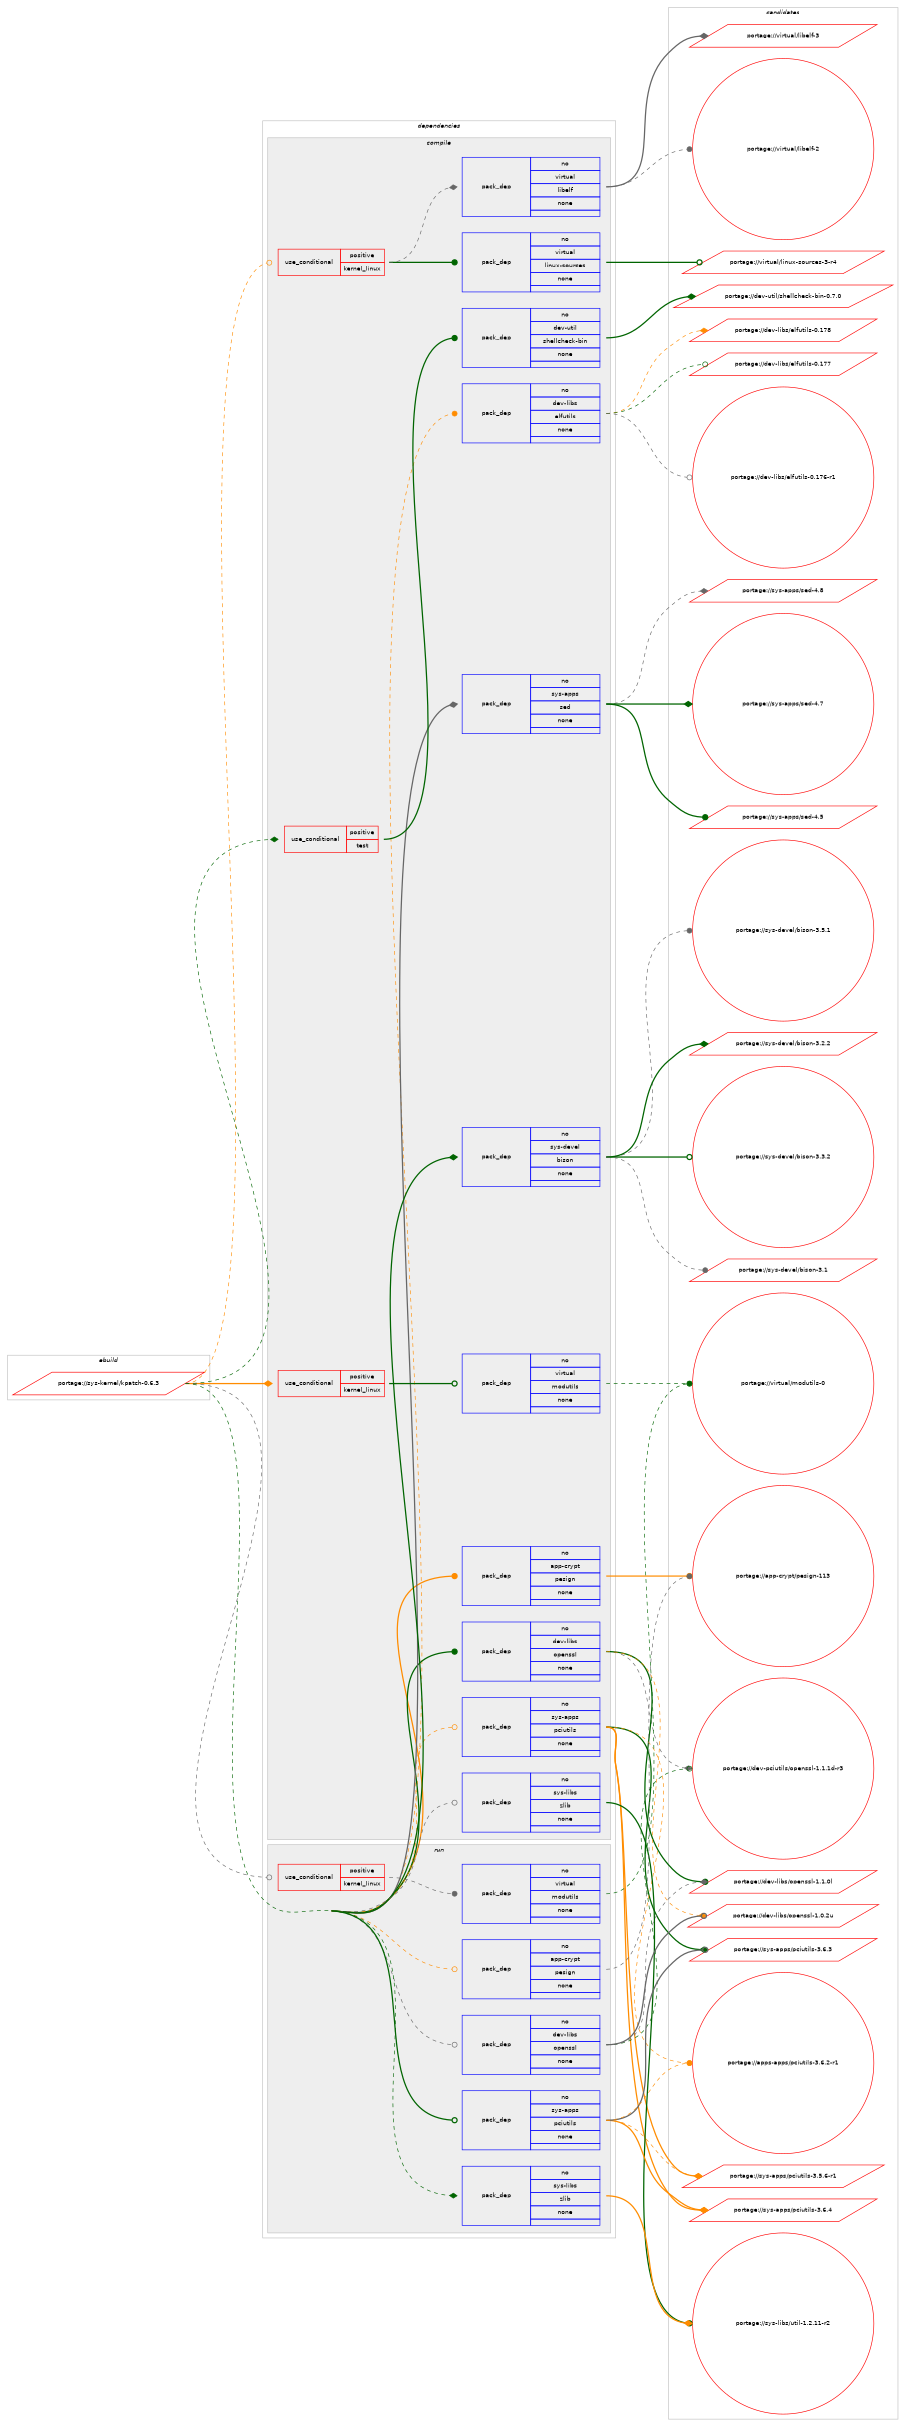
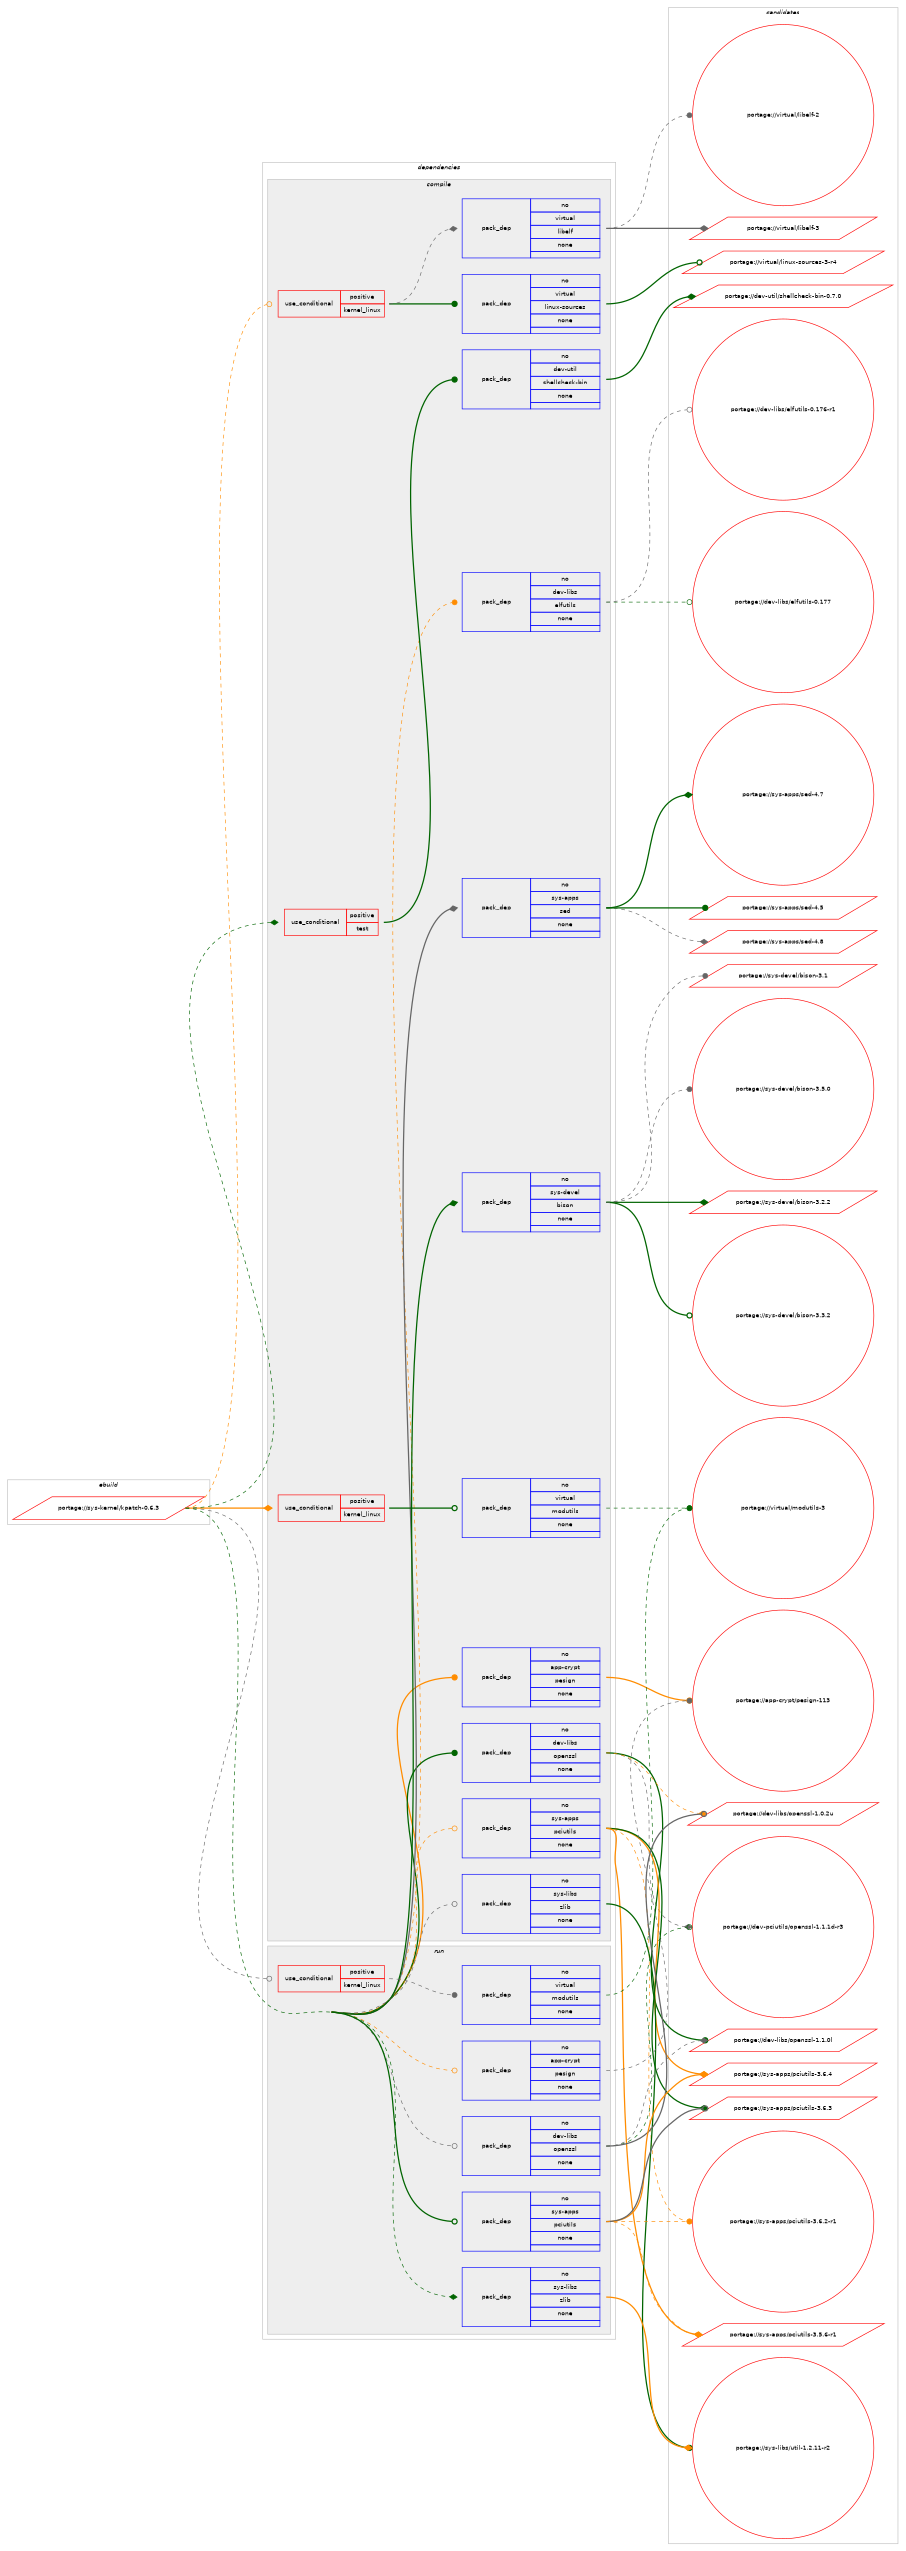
node "portage://dev-libs/elfutils-0.178": removed
node "portage://dev-libs/elfutils-0.177": shape parallelogram -> circle
node "portage://sys-devel/bison-3.5.1": label "portage://sys-devel/bison-3.5.1" -> "portage://sys-devel/bison-3.5.0"
node "portage://virtual/modutils-0": label "portage://virtual/modutils-0" -> "portage://virtual/modutils-3"
node "portage://apps-apps/pciutils-3.6.2-r1": label "portage://apps-apps/pciutils-3.6.2-r1" -> "portage://sys-apps/pciutils-3.6.2-r1"
